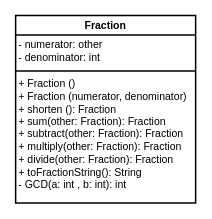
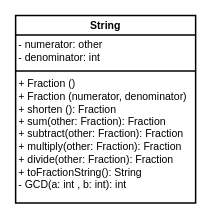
node "Fraction": label "Fraction" -> "String"
